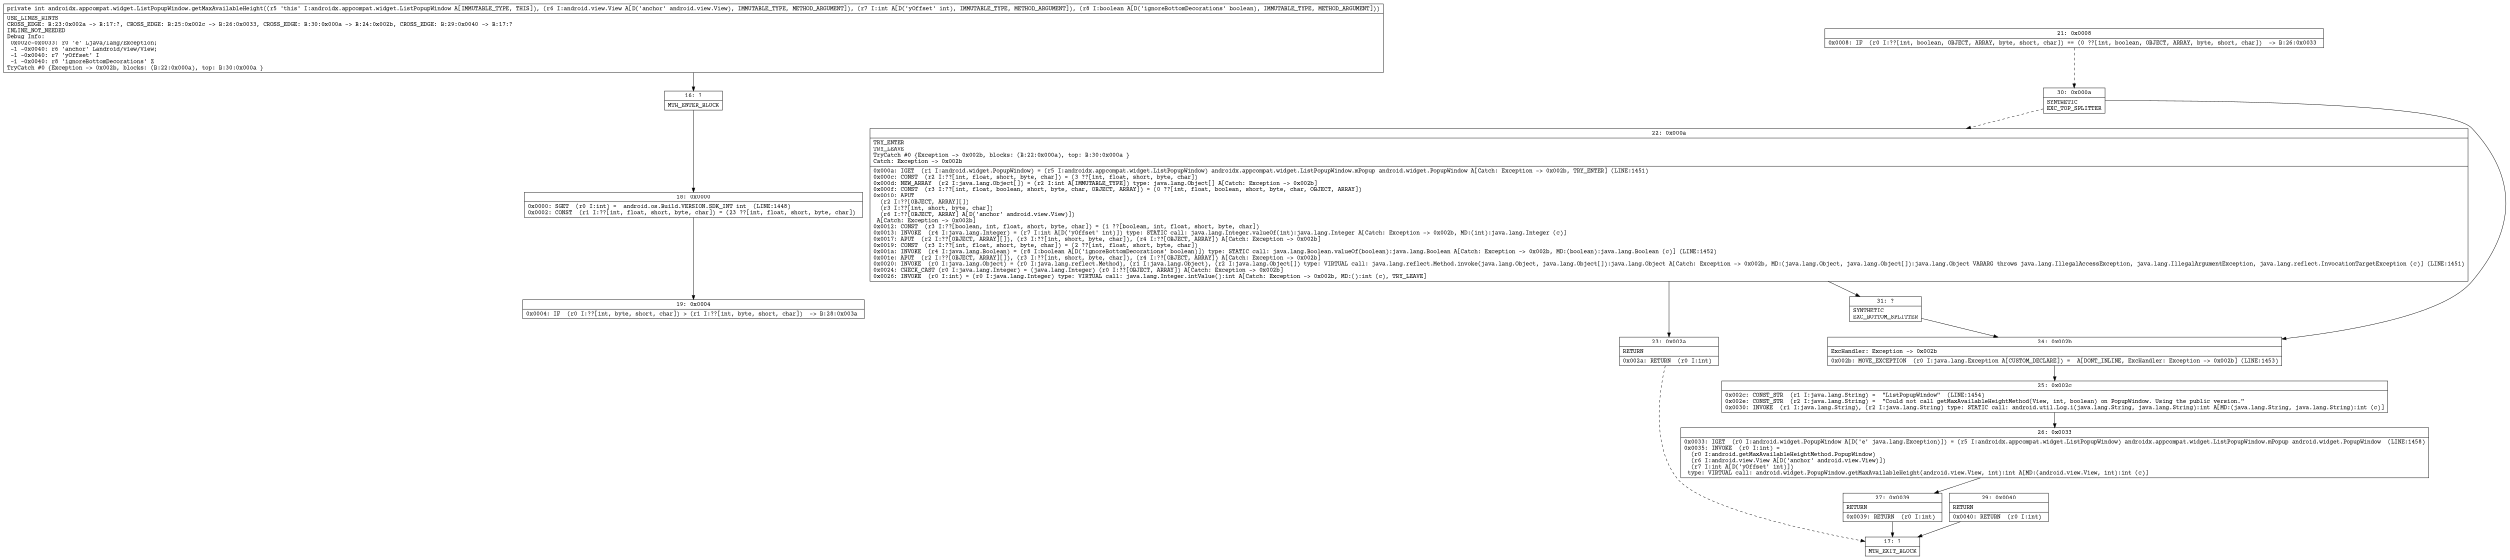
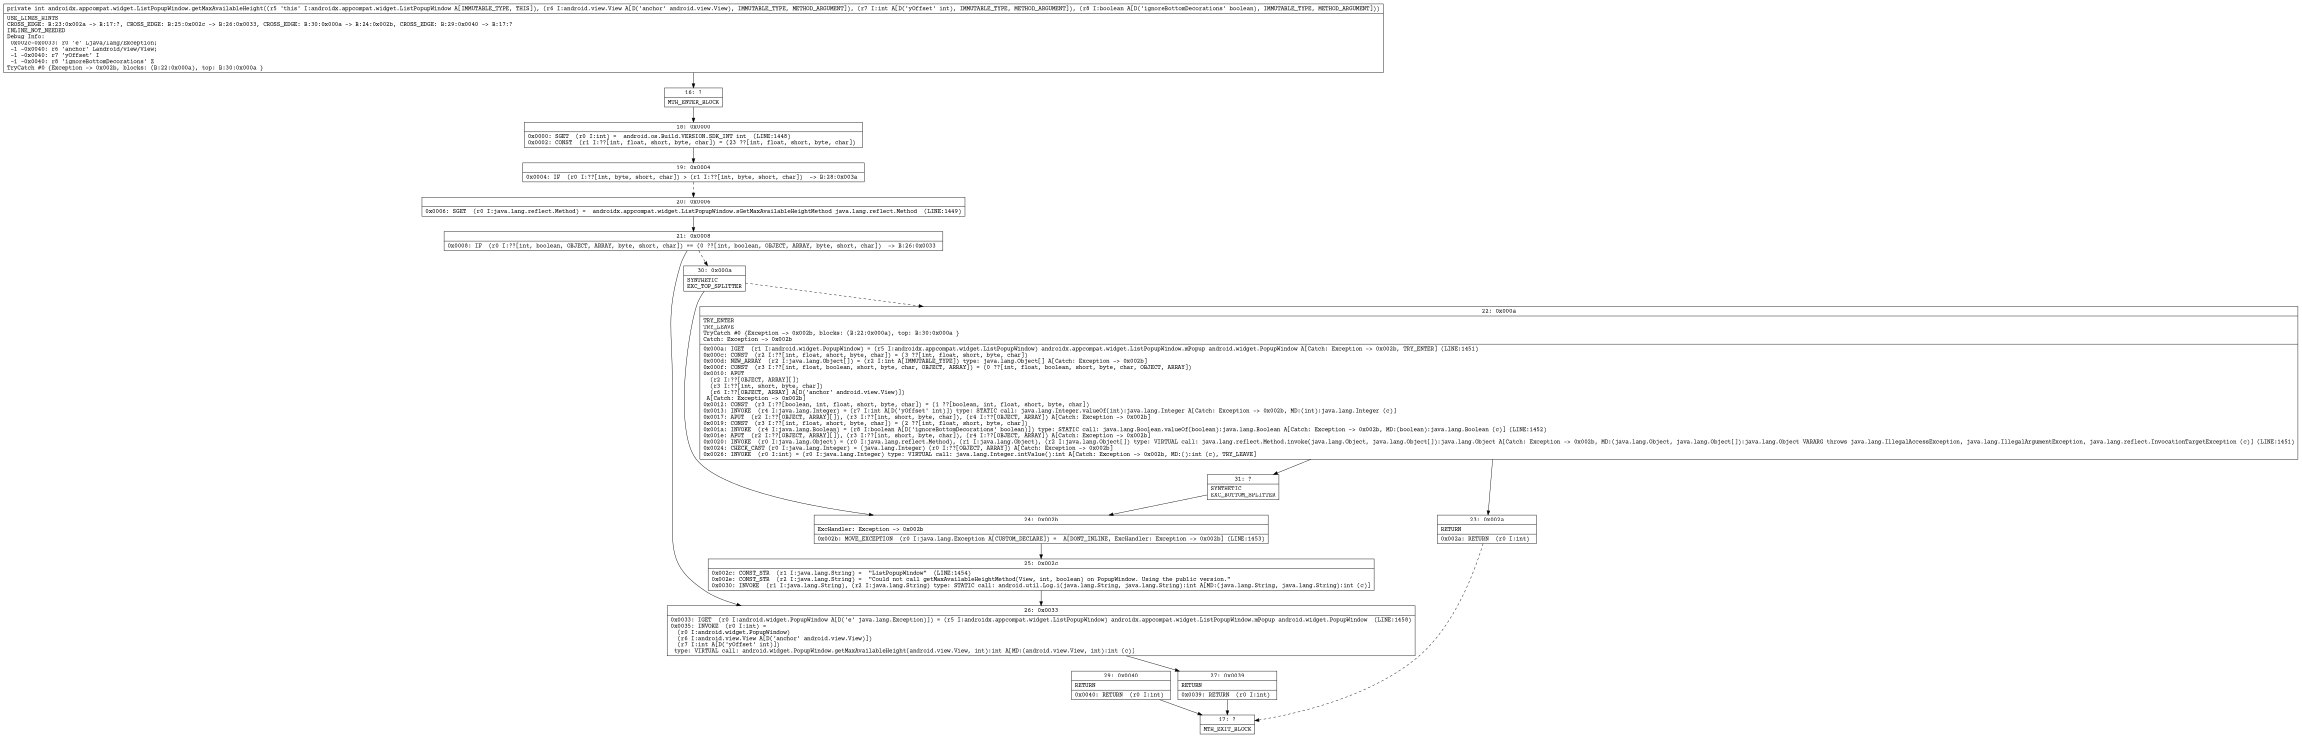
node "20: 0x0006": added
edge "21: 0x0008" -> "26: 0x0033": added
node "26: 0x0033": text "(r0 I:android.getMaxAvailableHeightMethod.PopupWindow)" -> "(r0 I:android.widget.PopupWindow)"
